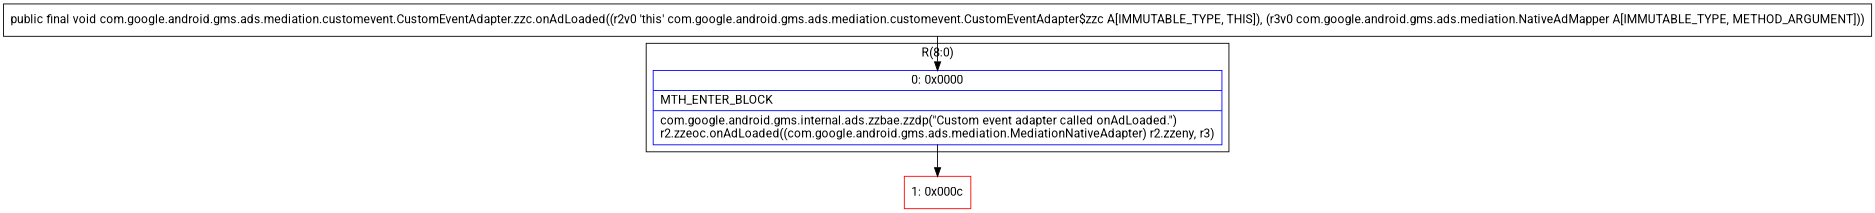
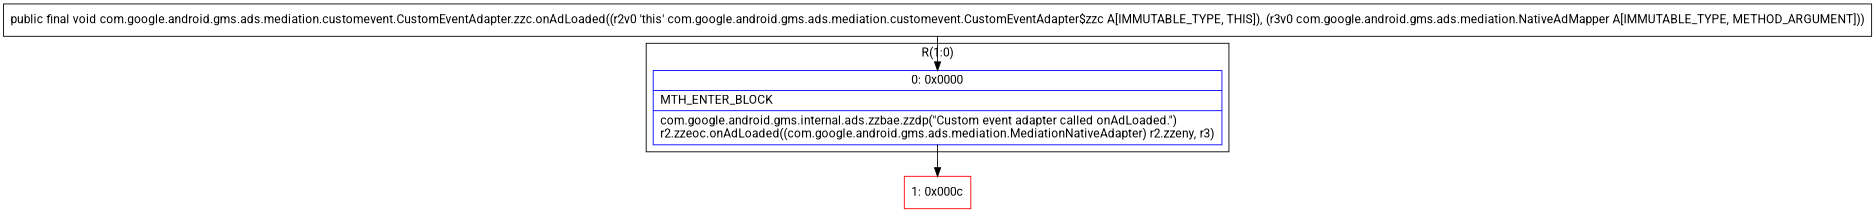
cluster "R(8:0)": label "R(8:0)" -> "R(1:0)"
